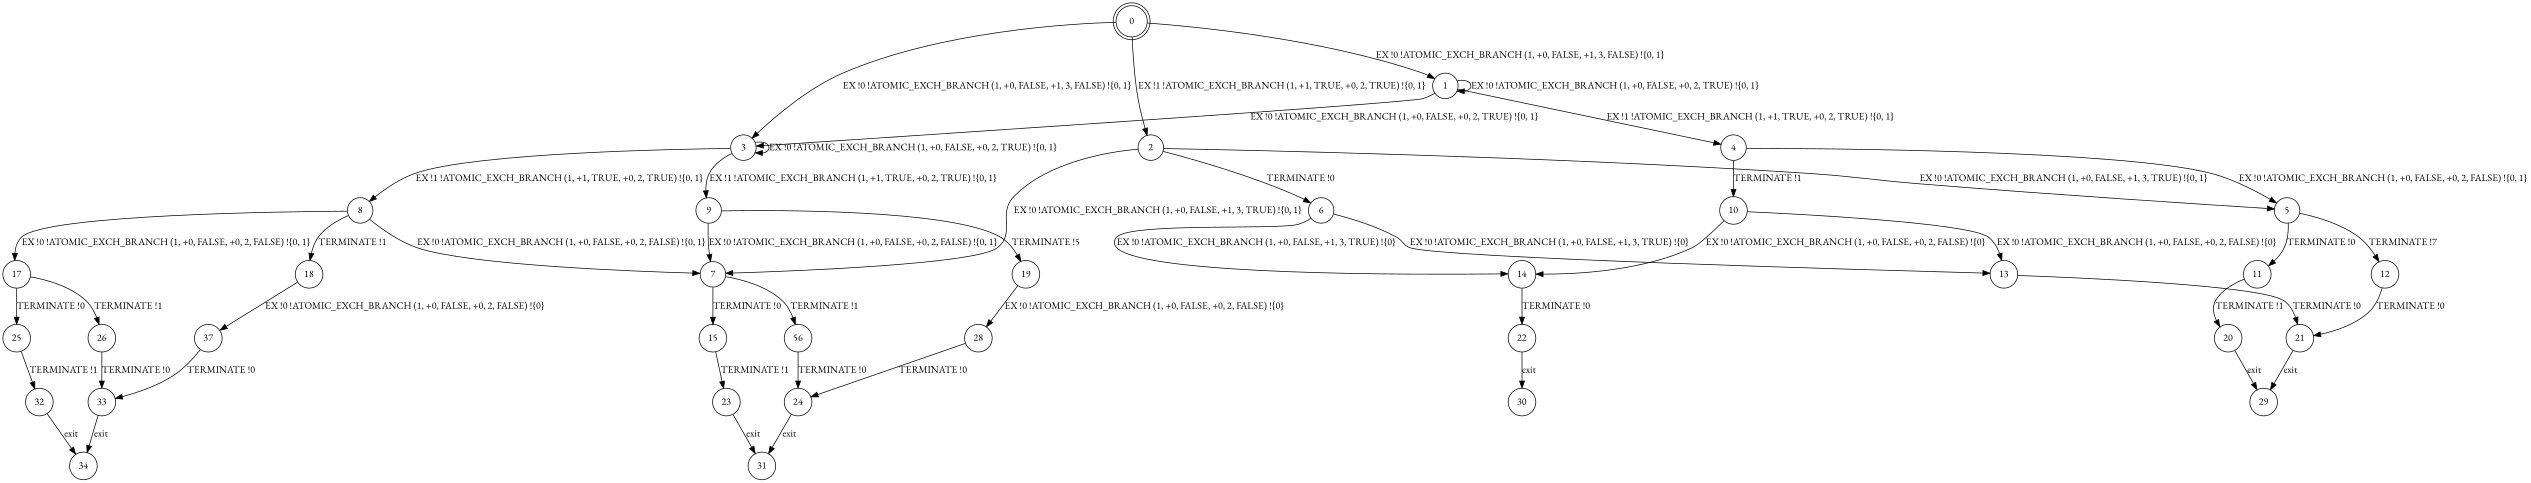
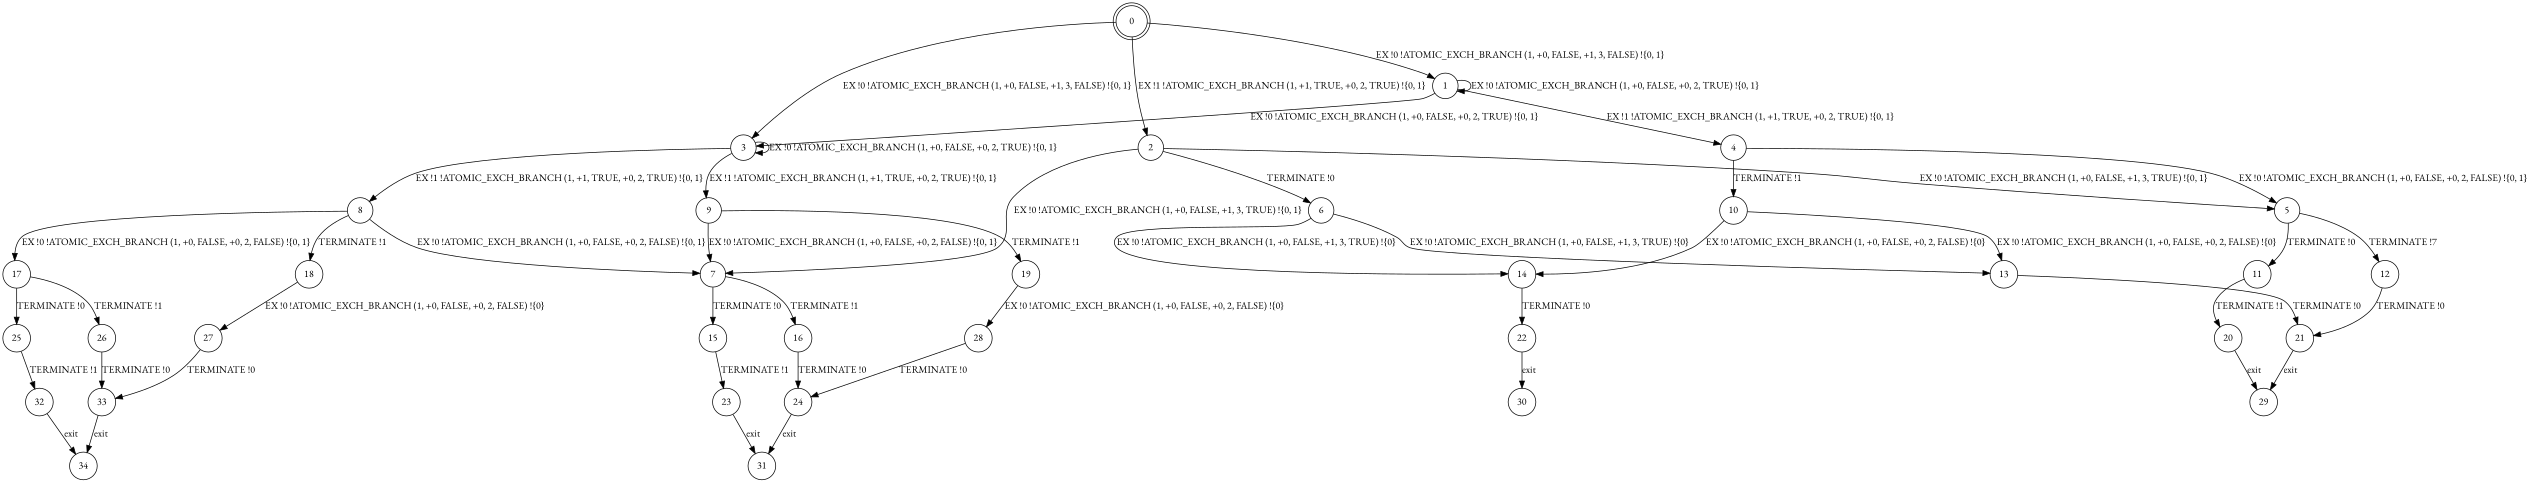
edge "9" -> "19": label "TERMINATE !5" -> "TERMINATE !1"
node "37": label "37" -> "27"
node "56": label "56" -> "16"
